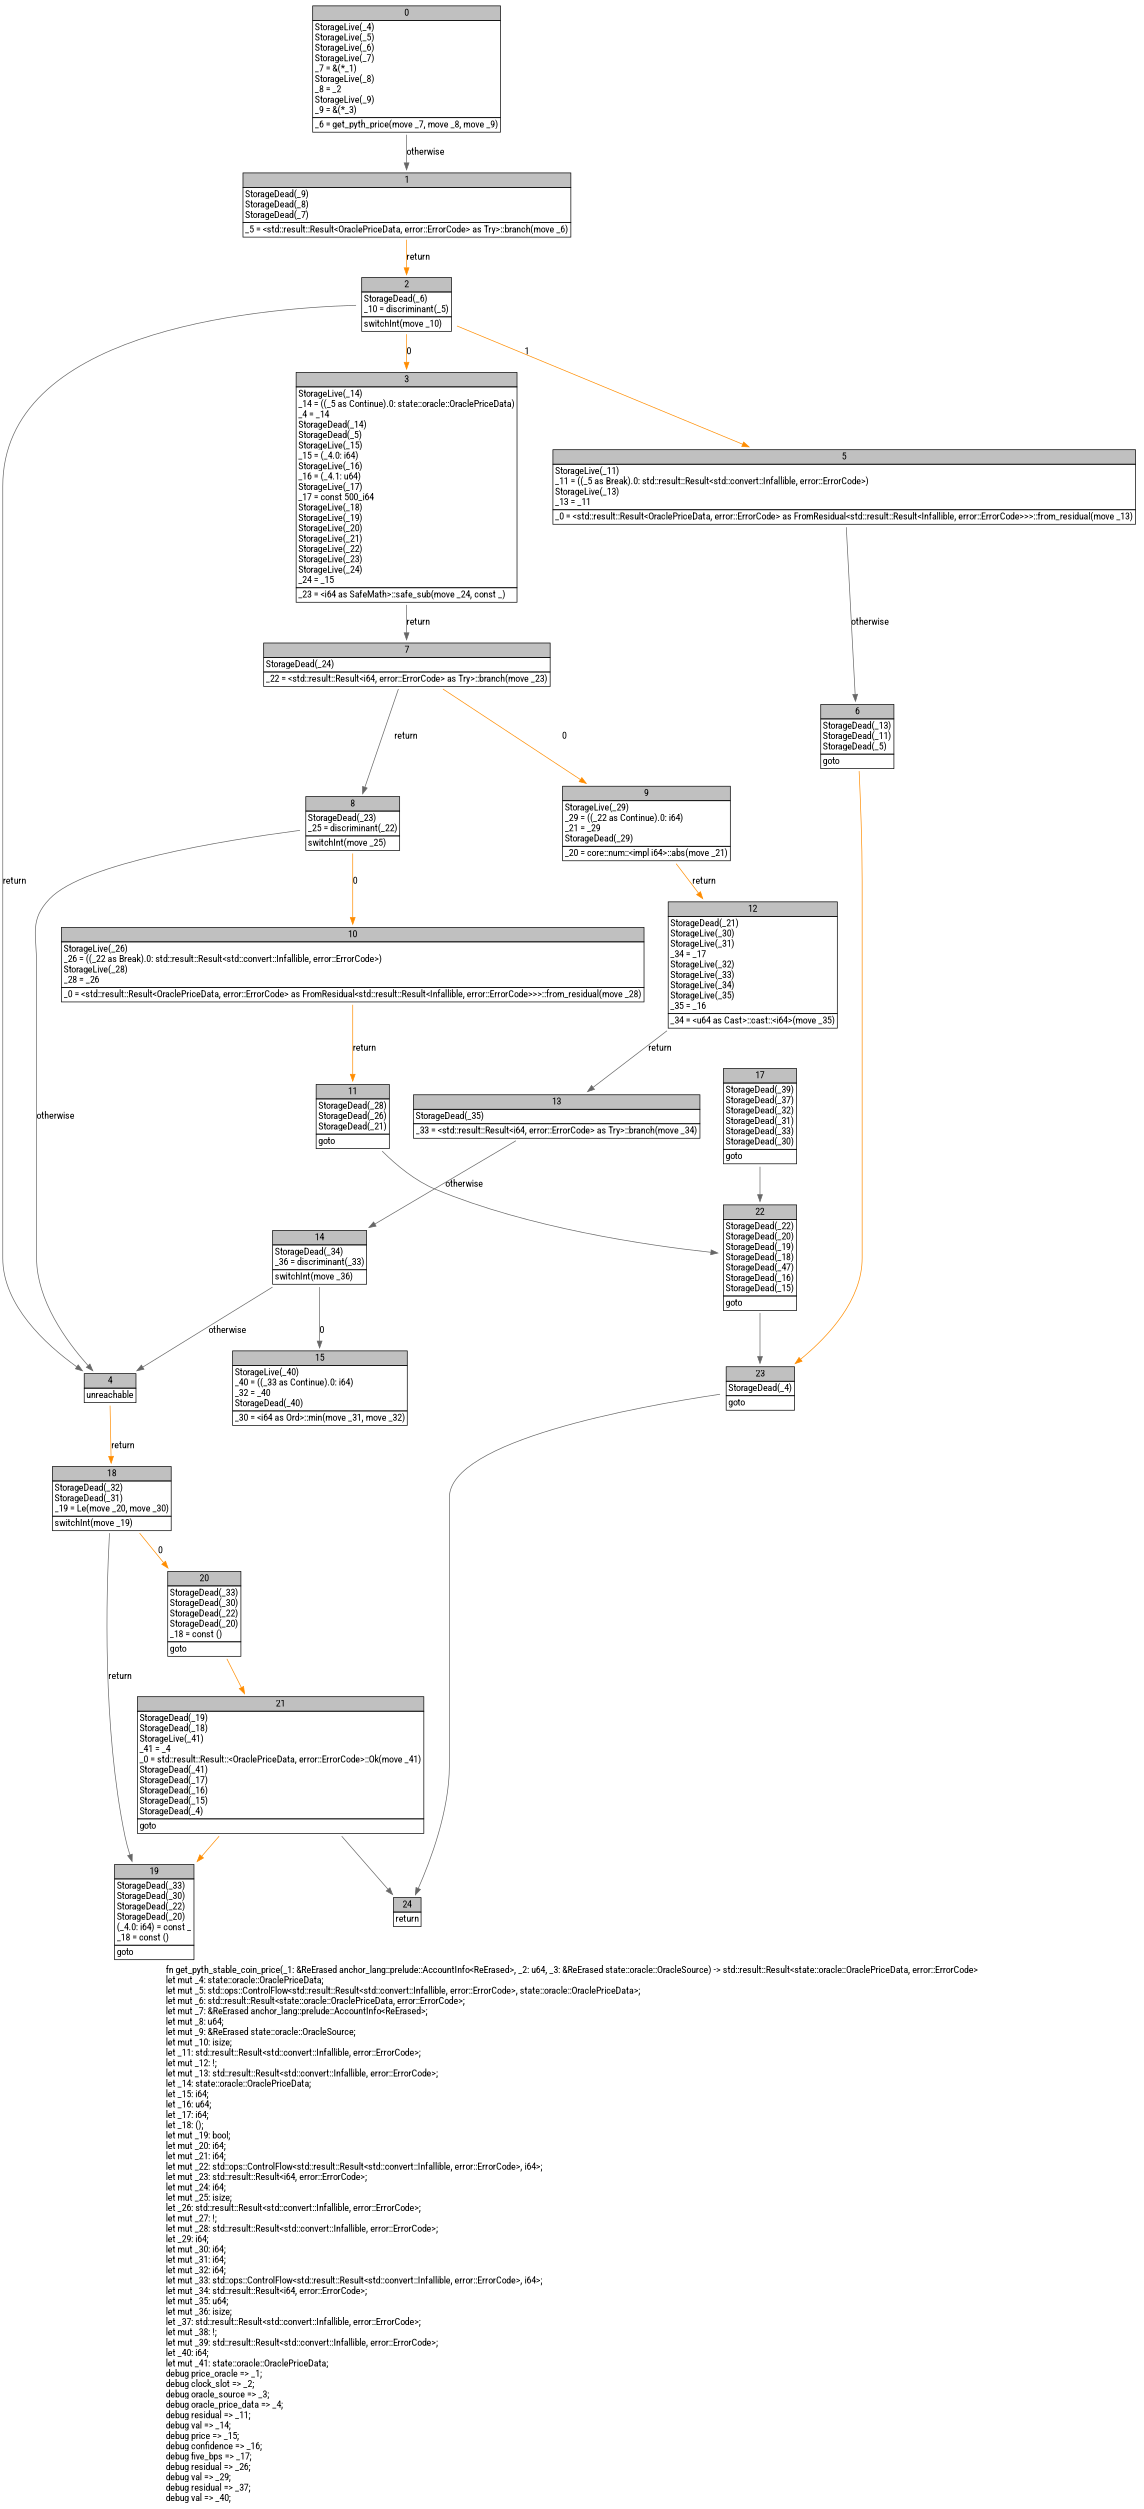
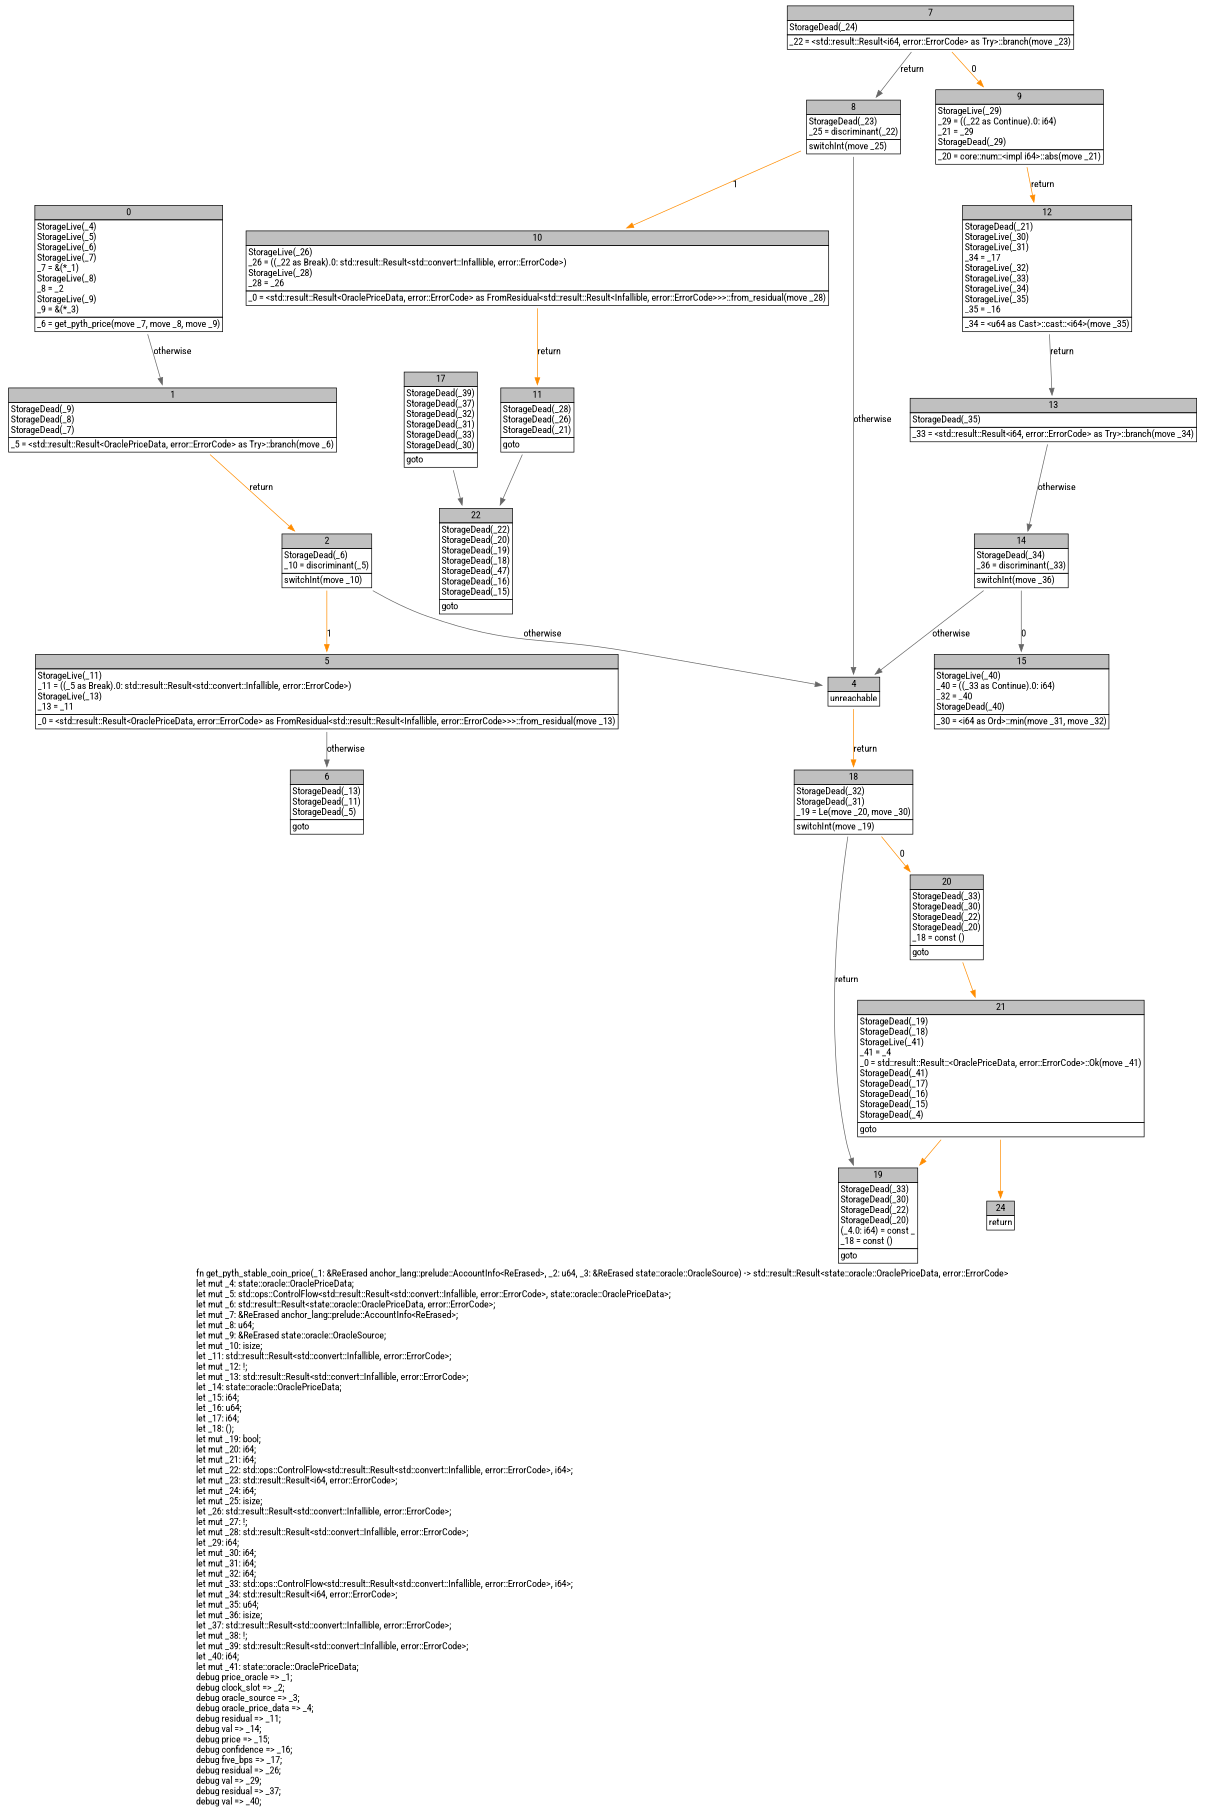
node "3": removed
edge "2" -> "4": label "return" -> "otherwise"
edge "8" -> "10": label "0" -> "1"
node "23": removed
edge "21" -> "24": color gray40 -> darkorange
